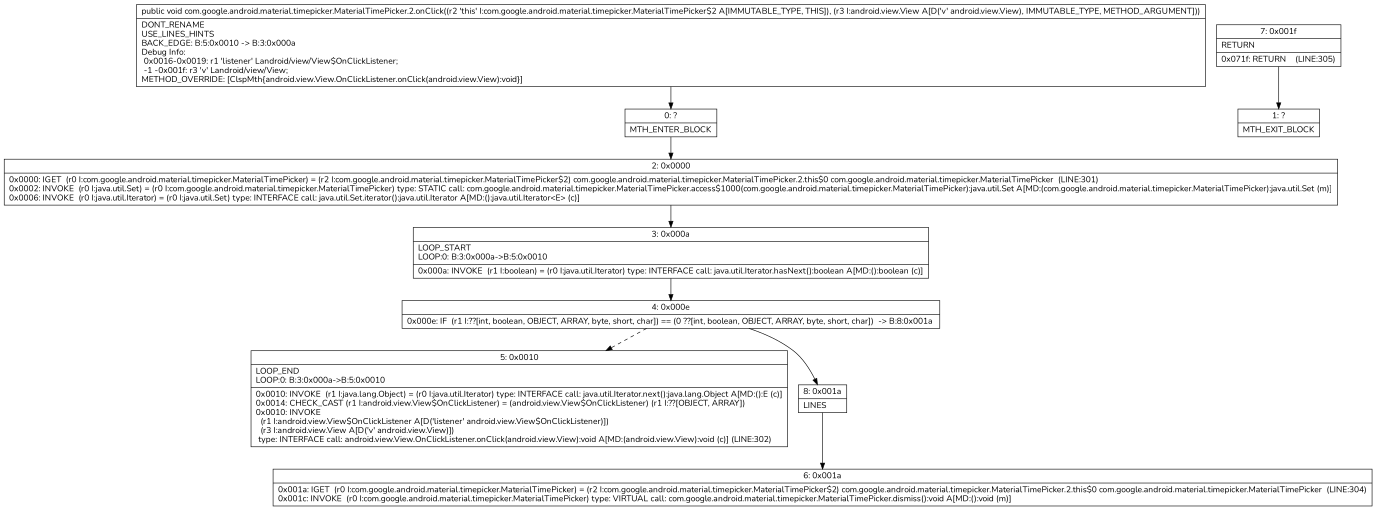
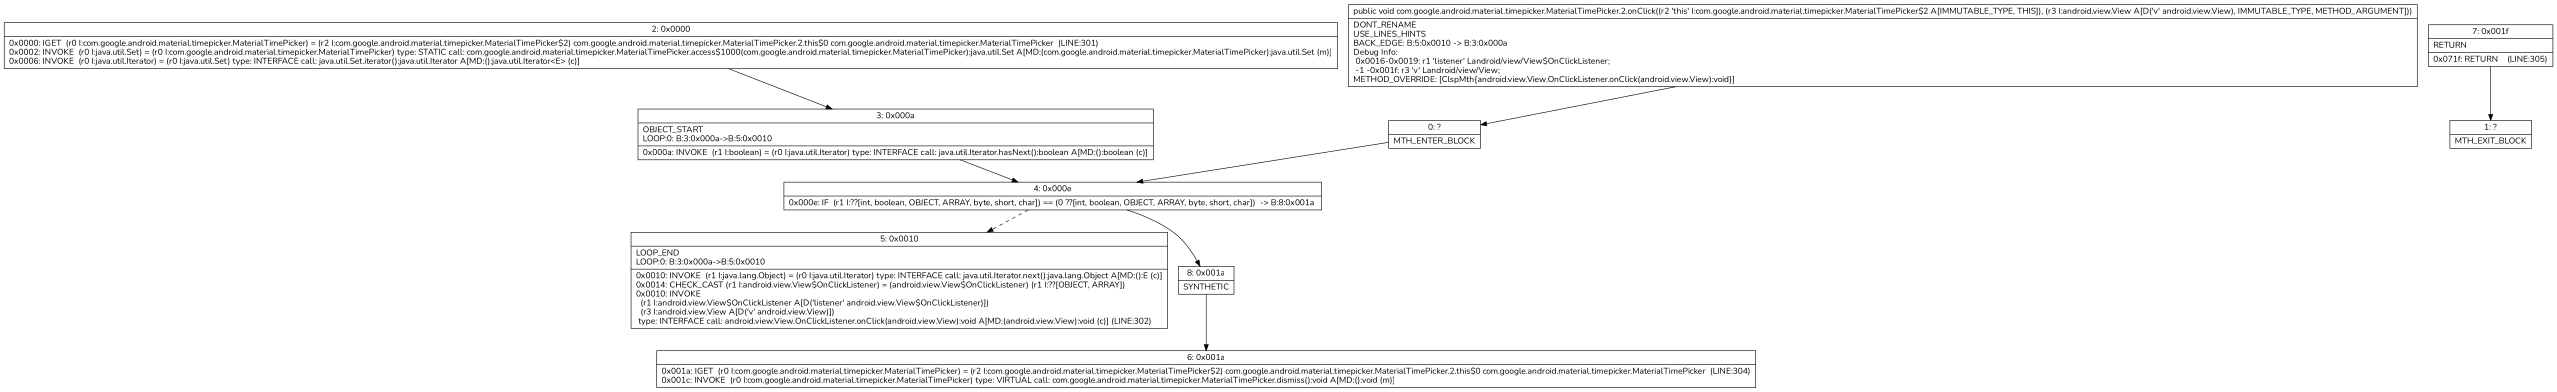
edge "0: ?" -> "2: 0x0000": now "0: ?" -> "4: 0x000e"
node "3: 0x000a": text "LOOP_START" -> "OBJECT_START"
node "8: 0x001a": text "LINES" -> "SYNTHETIC"
